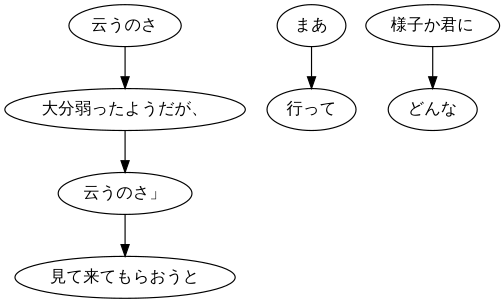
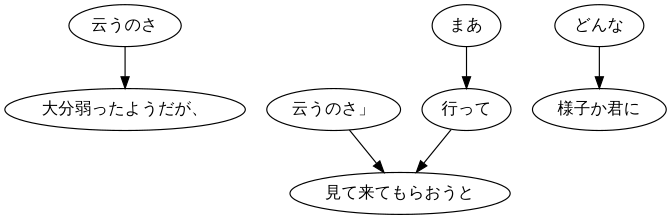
edge "様子か君に" -> "どんな": reversed
edge "大分弱ったようだが、" -> "云うのさ」": removed
edge "行って" -> "見て来てもらおうと": added
